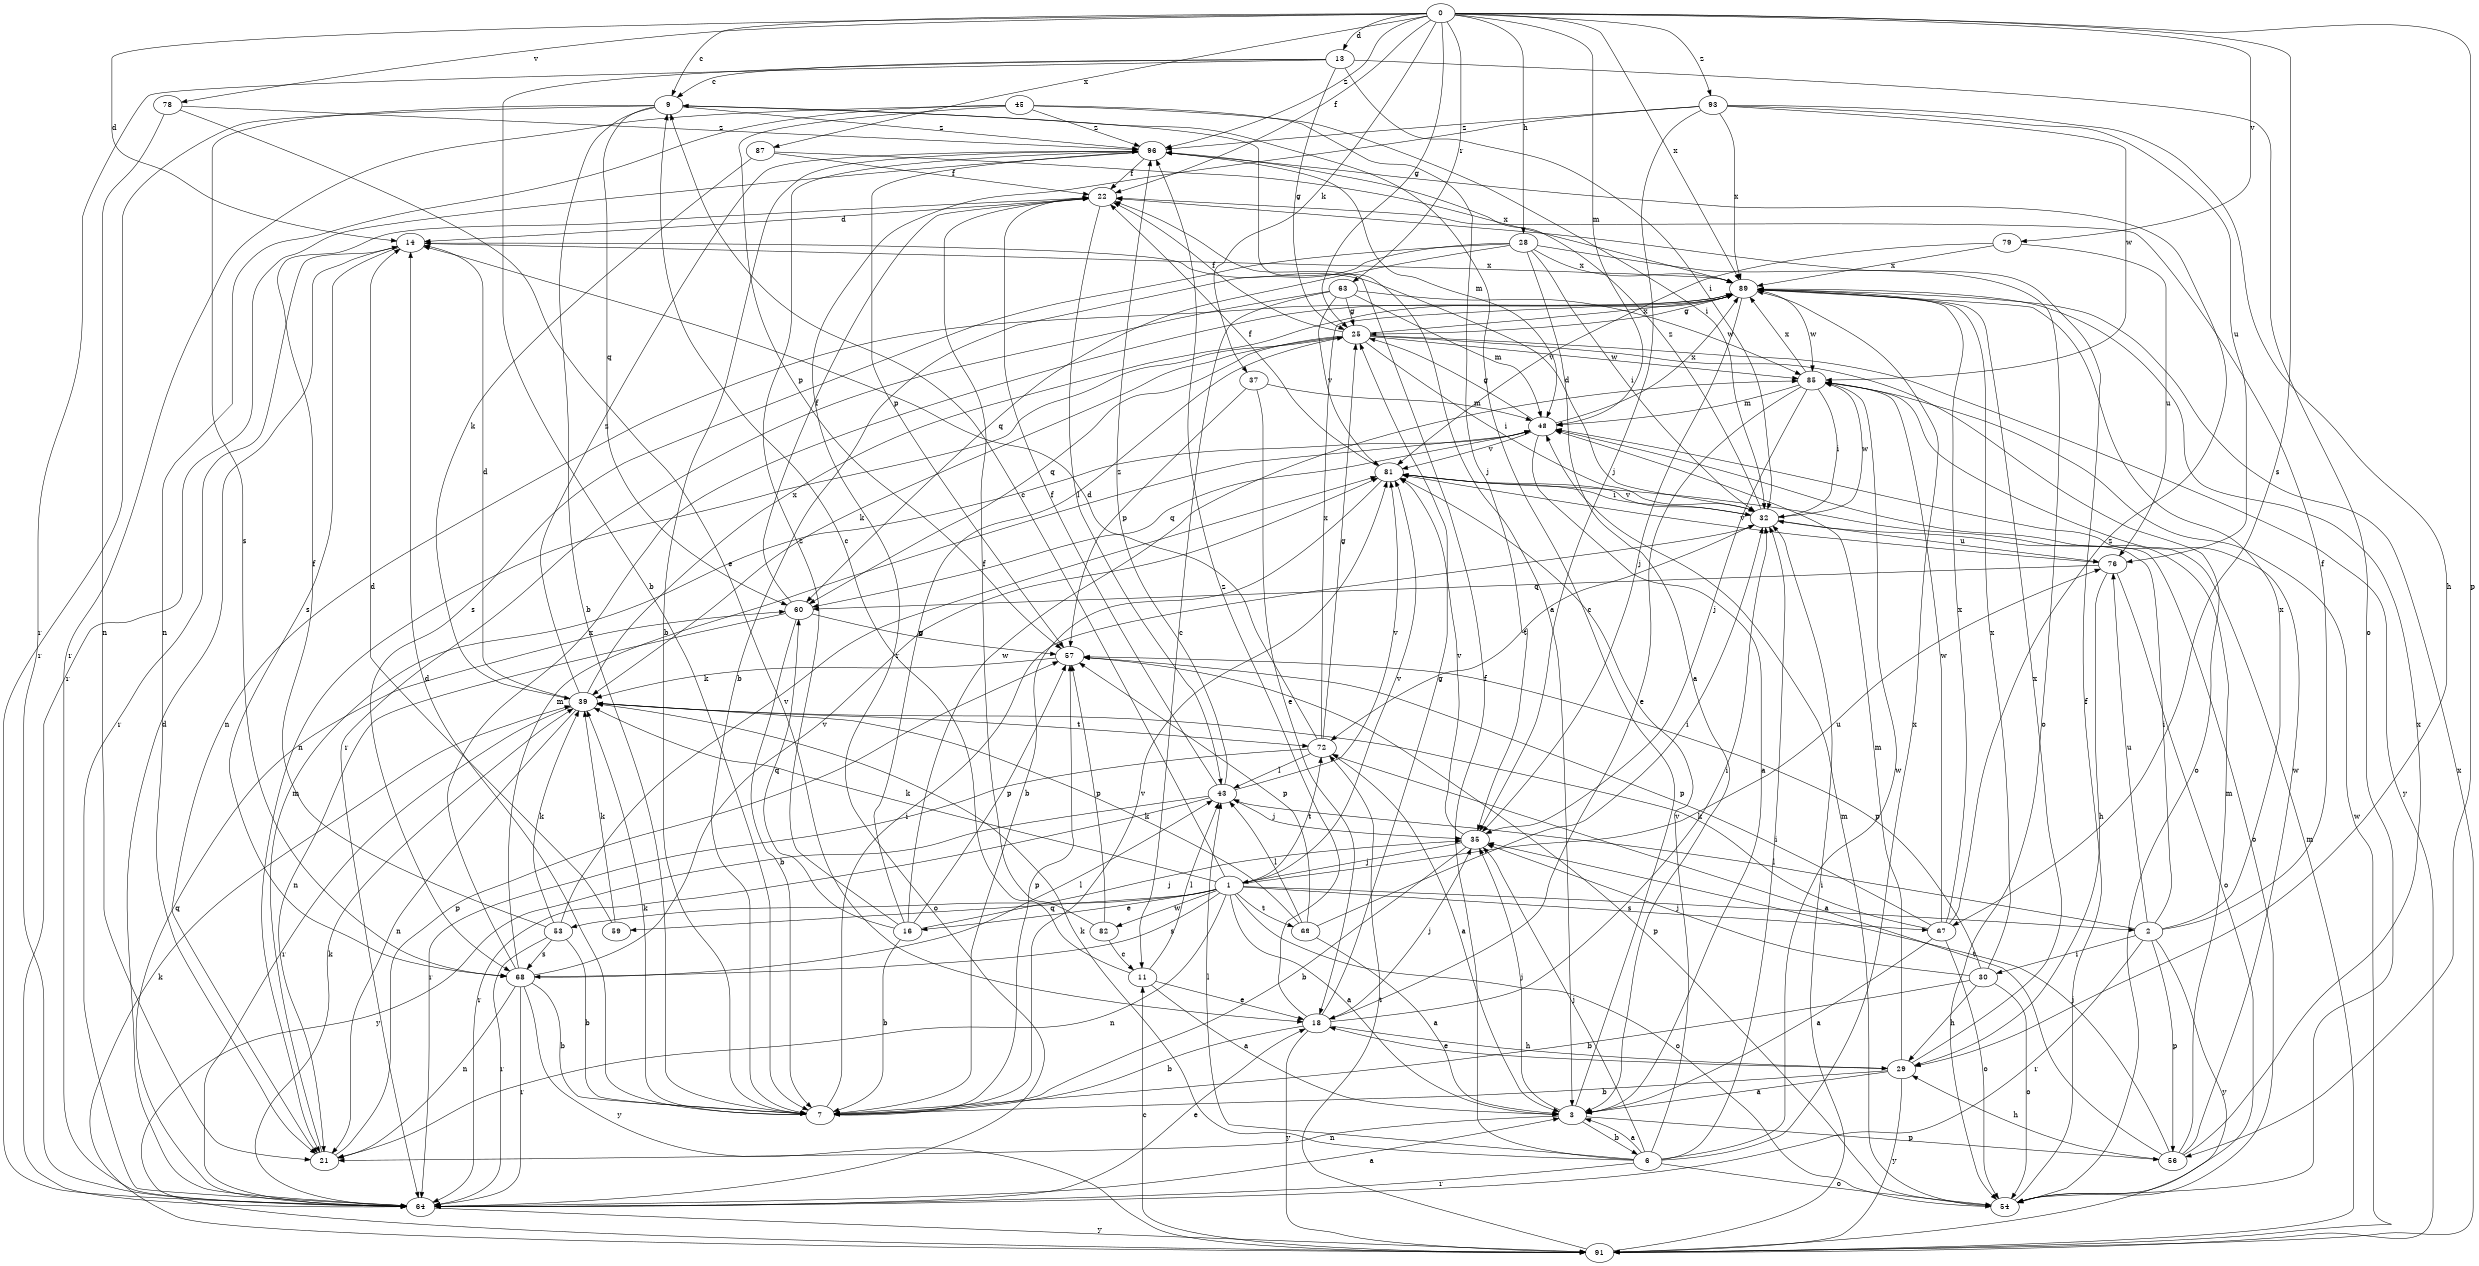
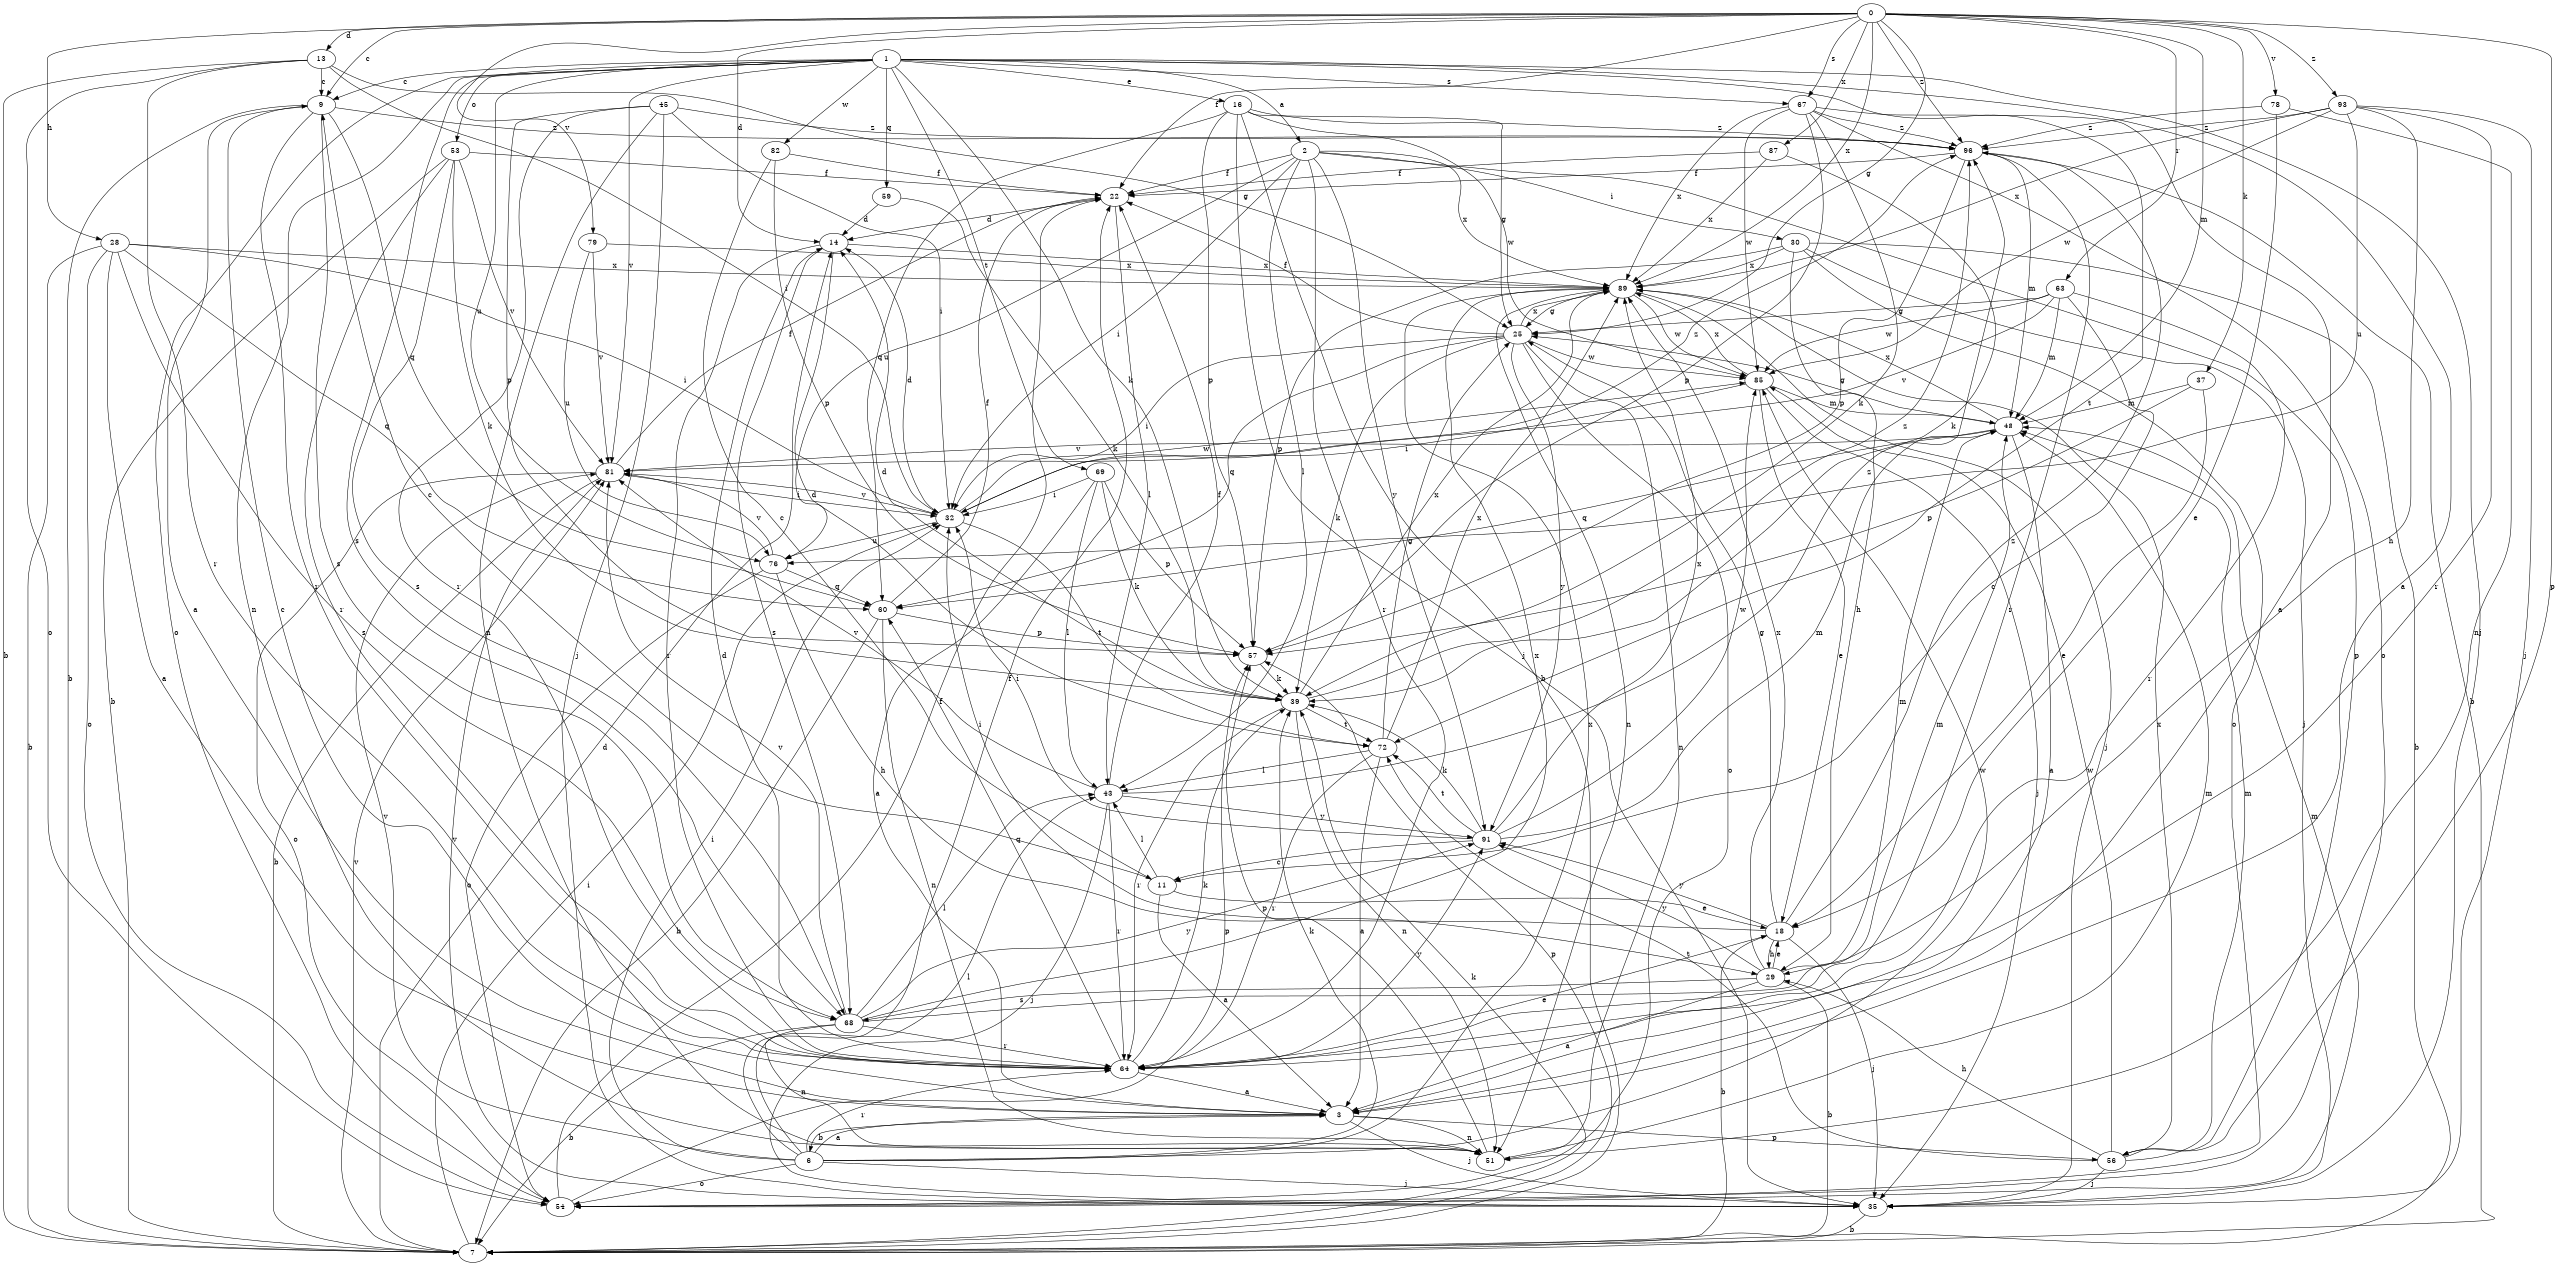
edge "72" -> "14": reversed
edge "35" -> "1": reversed
edge "29" -> "68": added, label "s"
node "21": label "21" -> "51"
